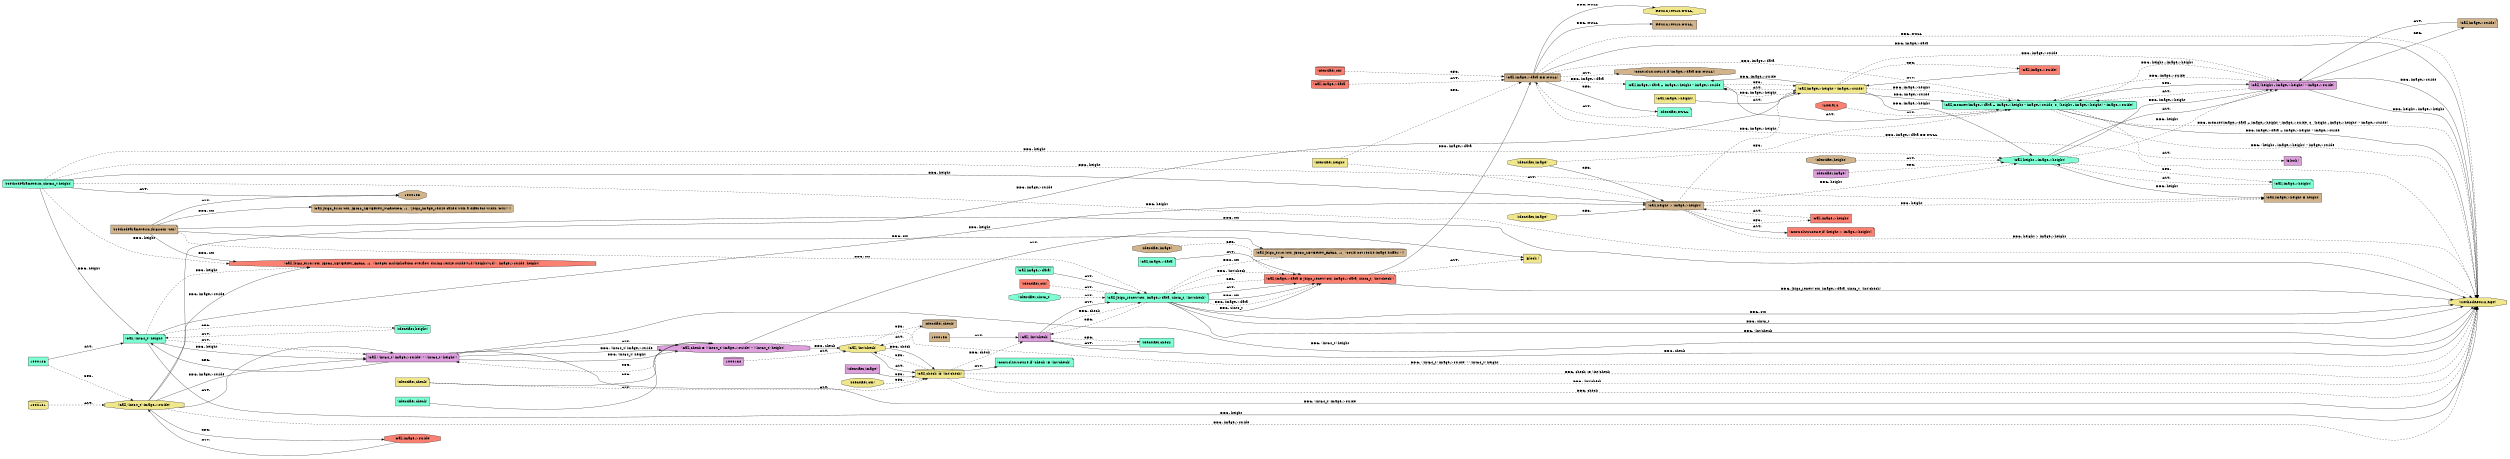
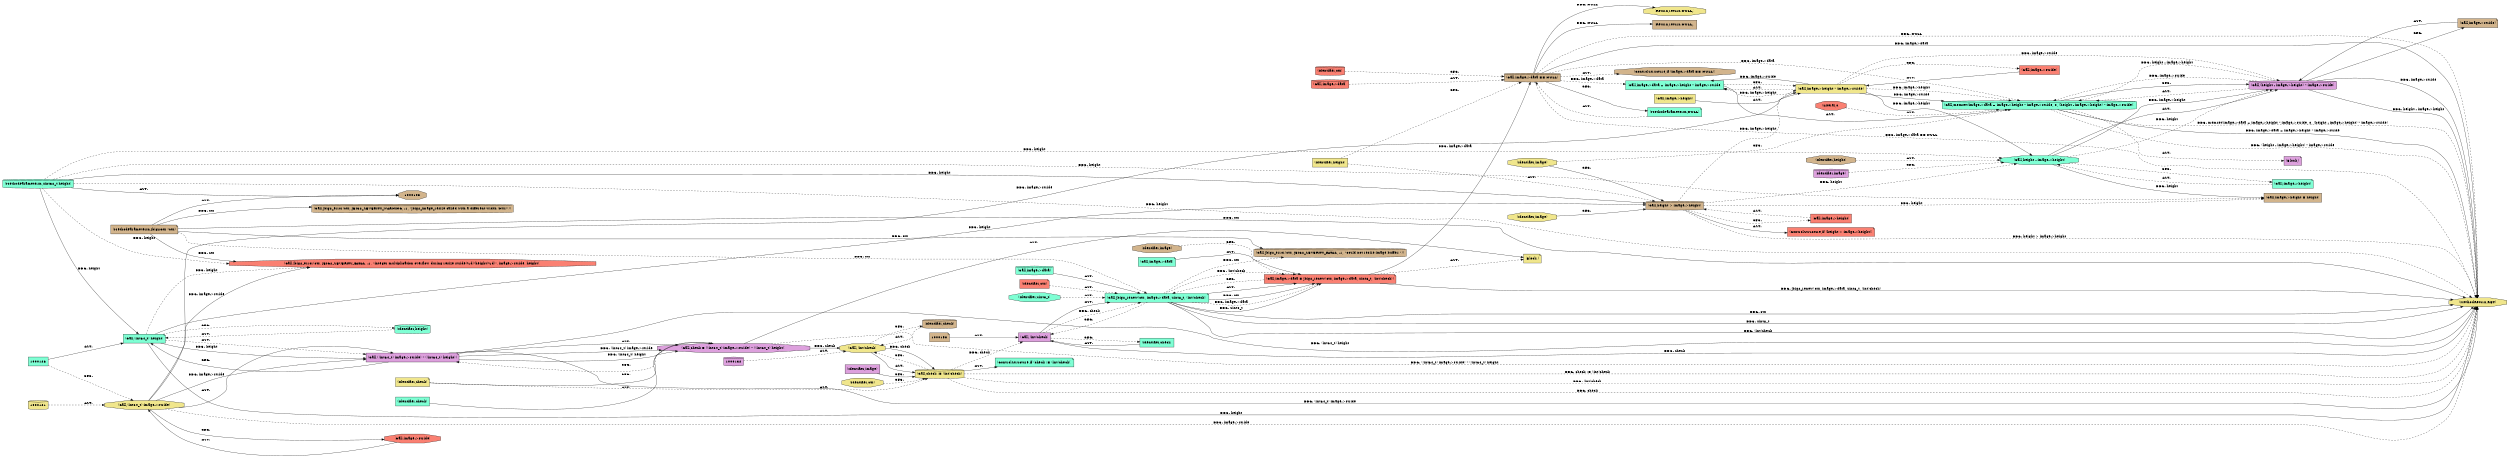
node "(Identifier,NULL)": label "(Identifier,NULL)" -> "(MethodParameterIn,NULL)"
